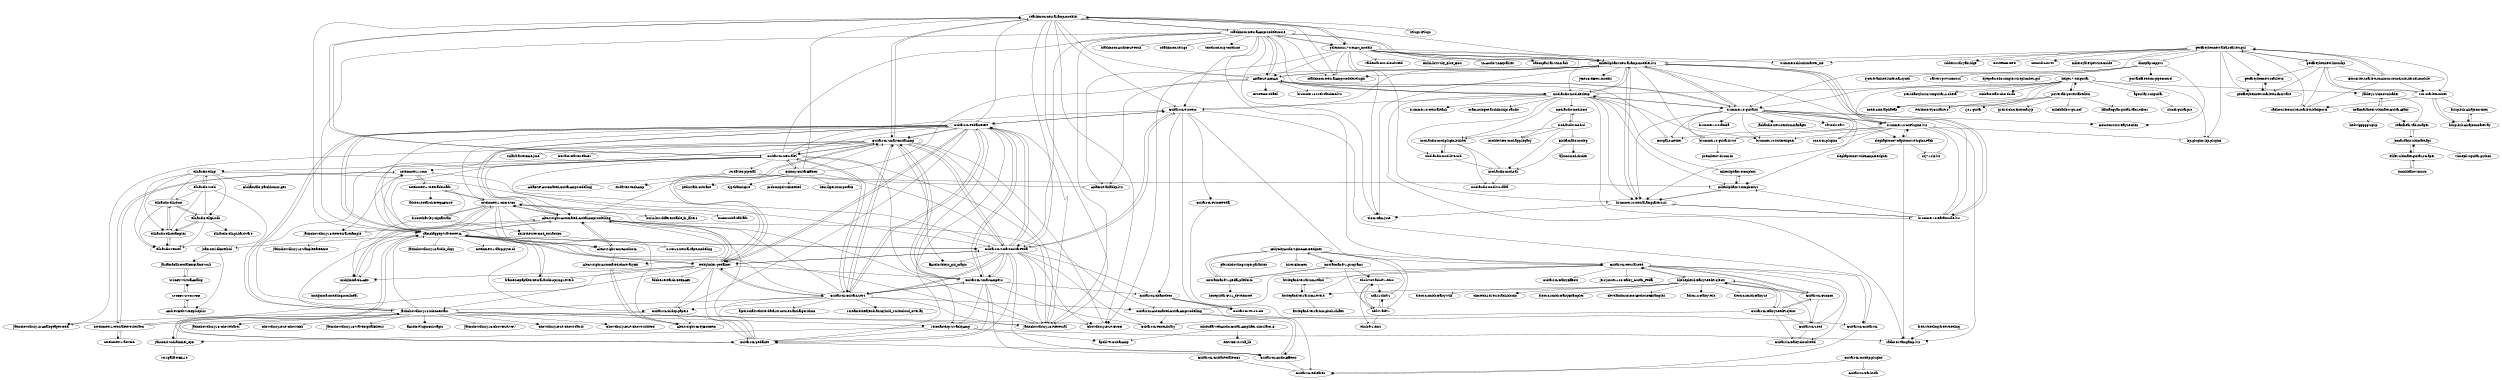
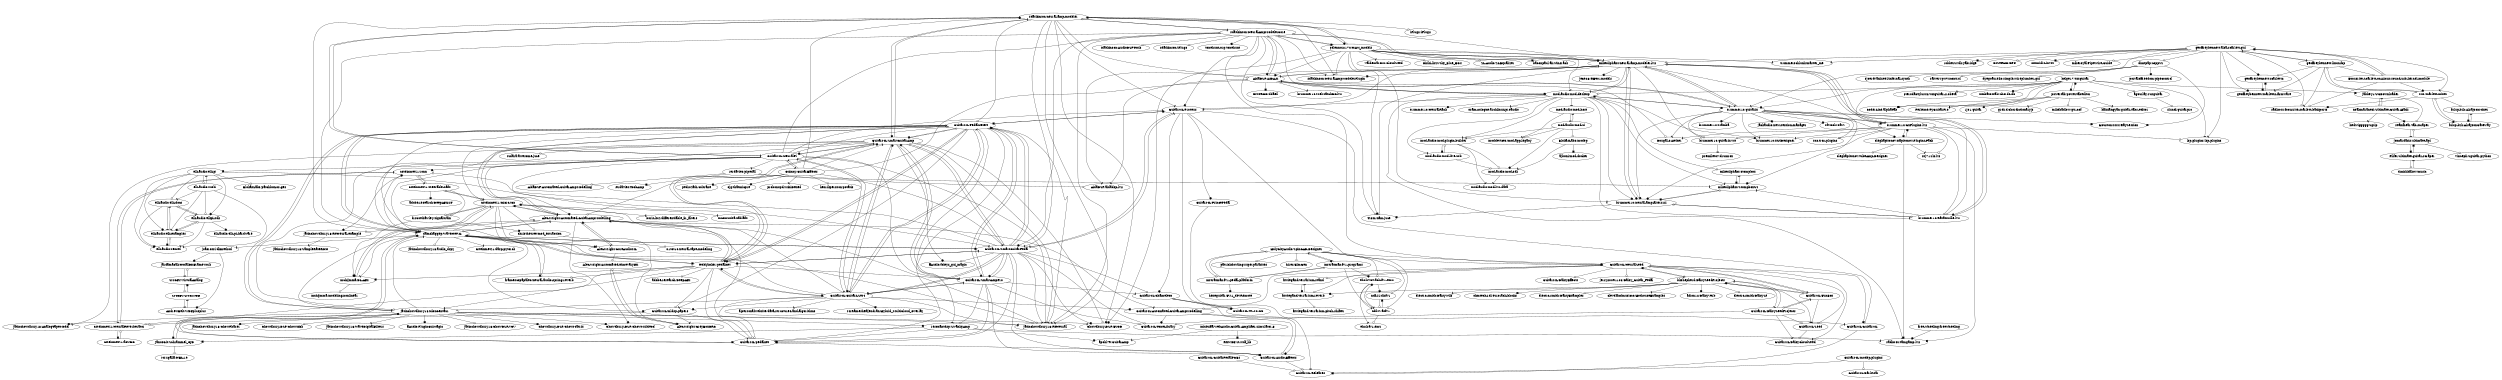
node "DBraun/DawDreamer": removed
edge "Alec-Wright/Automated-GuitarAmpModelling" -> "Alec-Wright/Automated-TimeVaryFX": now "Alec-Wright/Automated-GuitarAmpModelling" -> "Chowdhury-DSP/ChowMultiTool"
edge "HolyCityAudio/SpinCAD-Designer" -> "eh2k/vcvrack-fv1-emu": added
